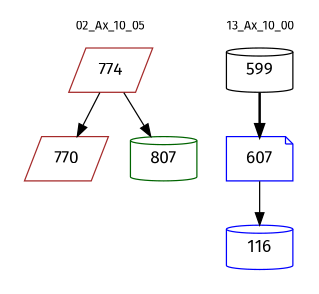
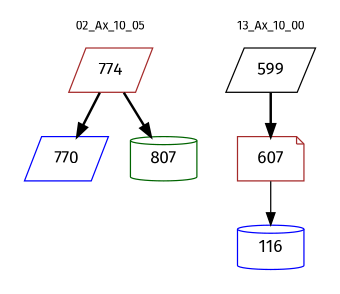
node "599": shape cylinder -> parallelogram
edge "774" -> "770": style solid -> bold
edge "774" -> "807": style solid -> bold
node "770": color brown -> blue
node "607": color blue -> brown
